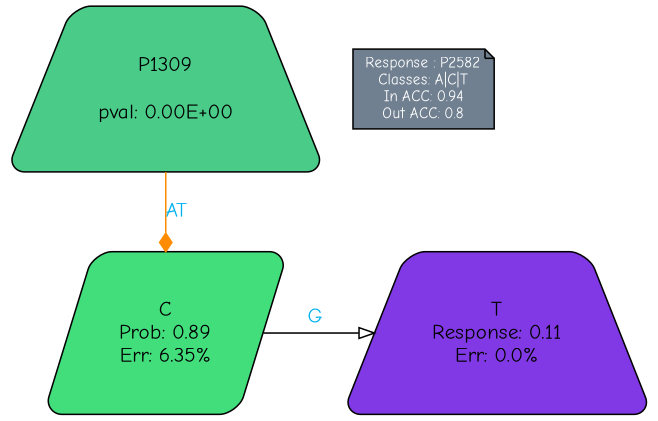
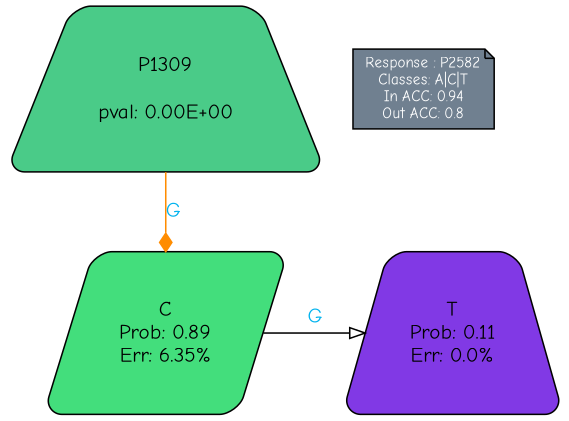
edge "P1309 pval: 0.00E+00" -> "C Prob: 0.89 Err: 6.35%": label "AT" -> "G"
node "T Response: 0.11 Err: 0.0%": label "T Response: 0.11 Err: 0.0%" -> "T Prob: 0.11 Err: 0.0%"
